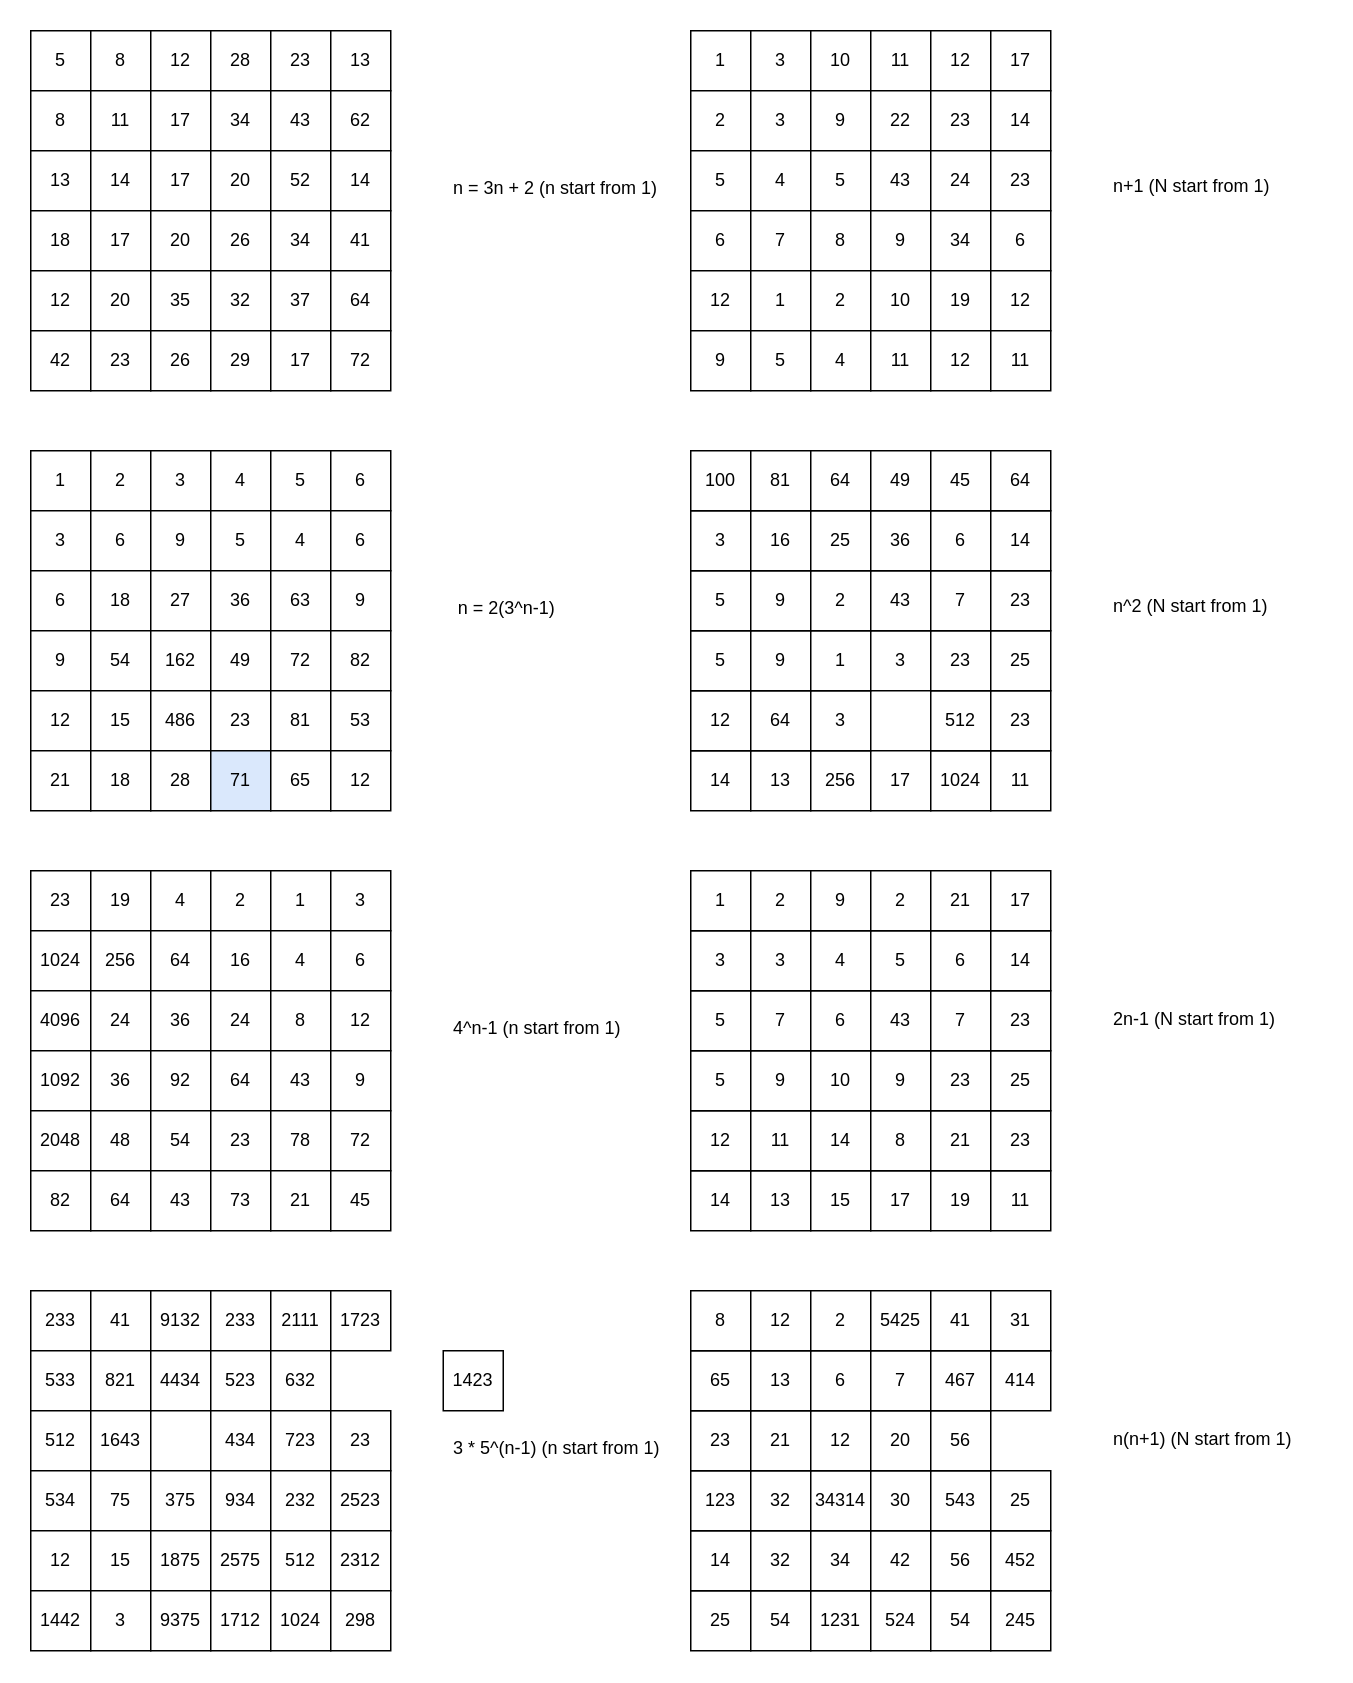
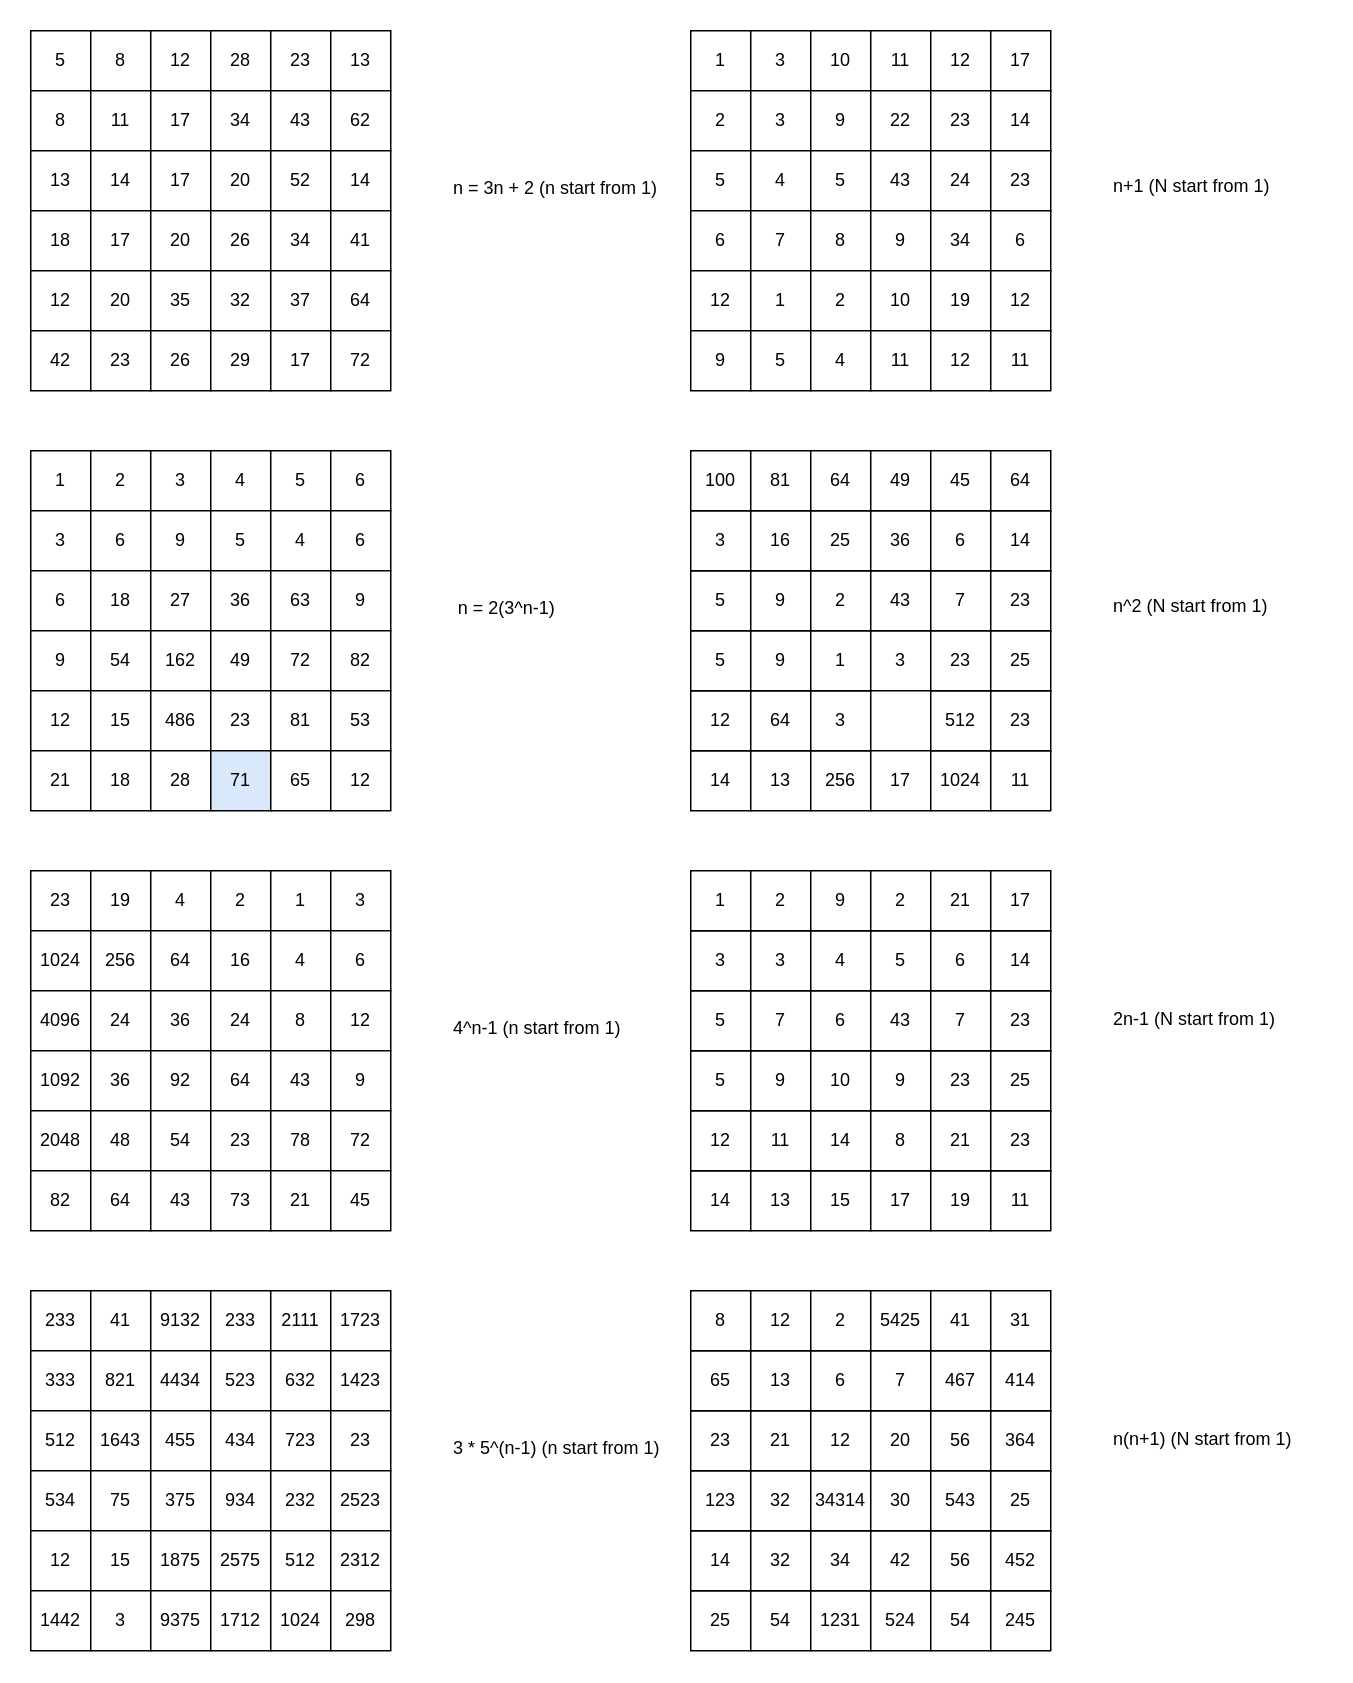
node "533": label "533" -> "333"
node "1423": moved (473, 1381) -> (361, 1381)
node "455": added
node "364": added
